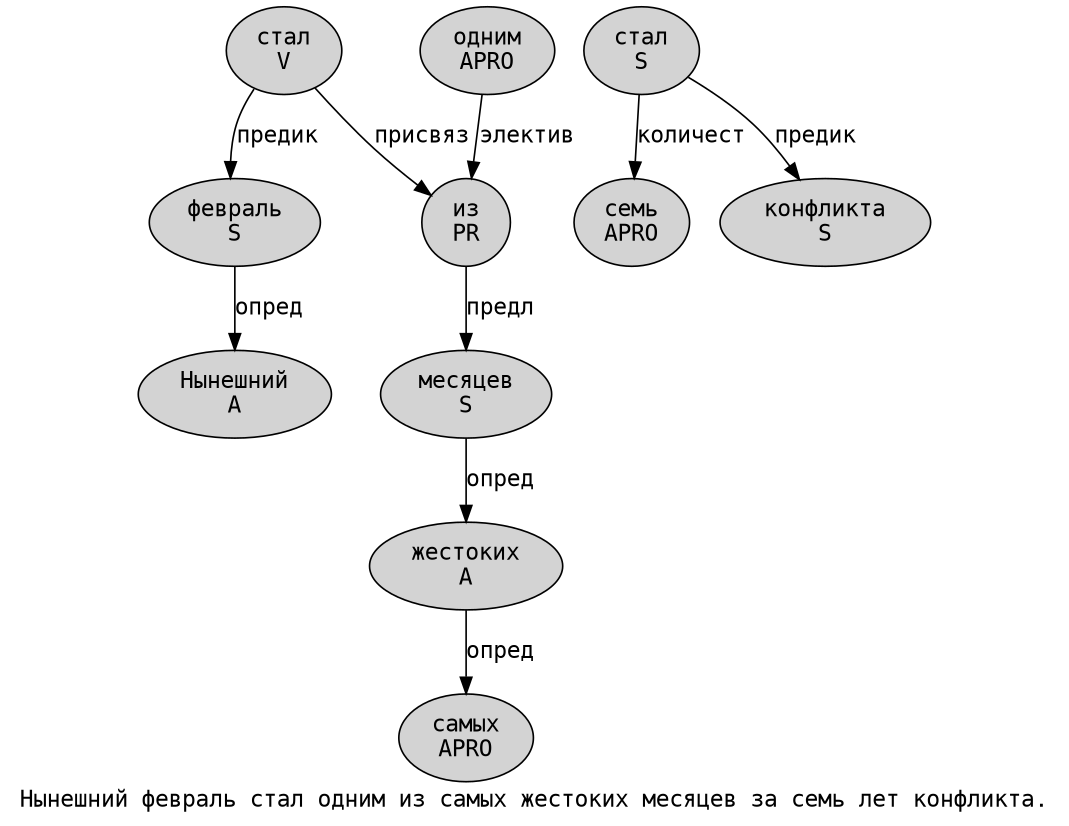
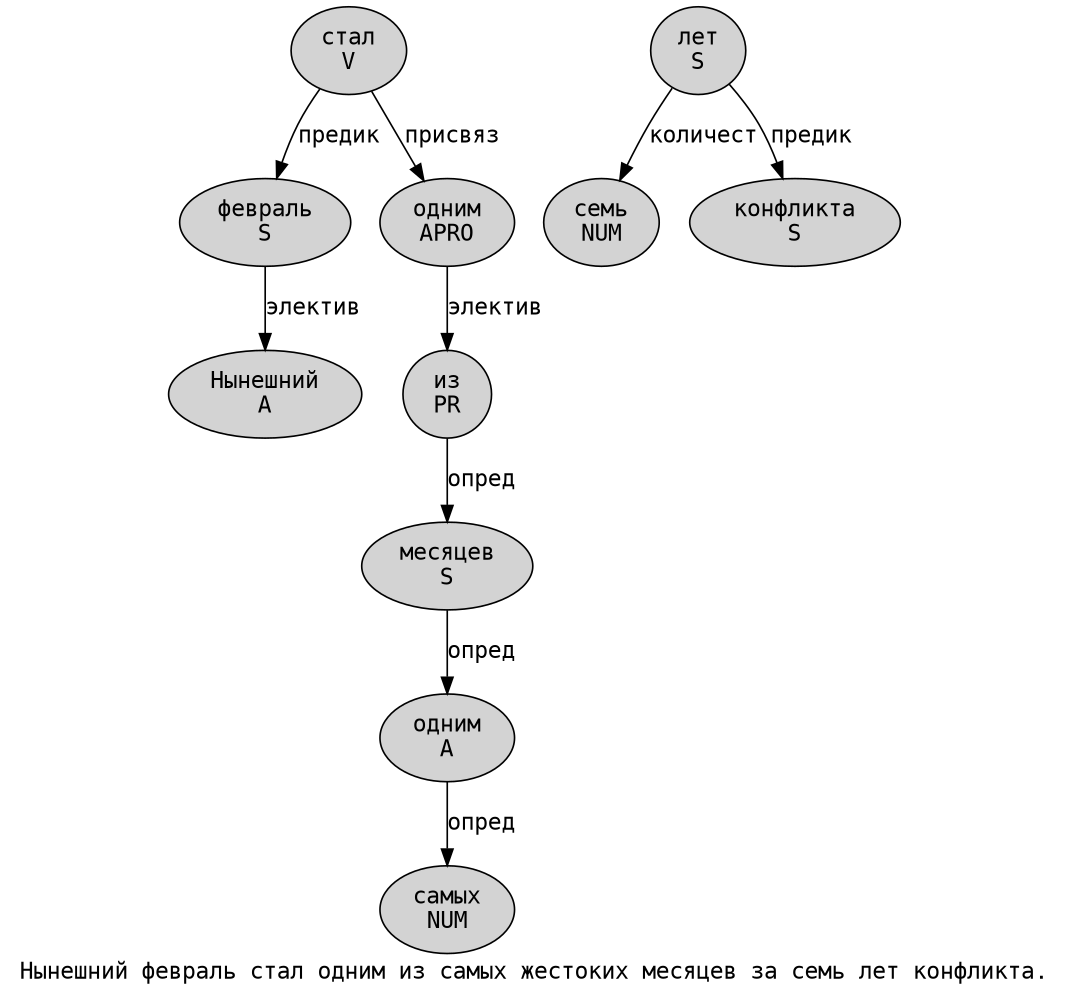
node "стал S": label "стал S" -> "лет S"
edge "стал V" -> "из PR": now "стал V" -> "одним APRO"
node "семь APRO": label "семь APRO" -> "семь NUM"
edge "февраль S" -> "Нынешний A": label "опред" -> "электив"
edge "из PR" -> "месяцев S": label "предл" -> "опред"
node "жестоких A": label "жестоких A" -> "одним A"
node "самых APRO": label "самых APRO" -> "самых NUM"
